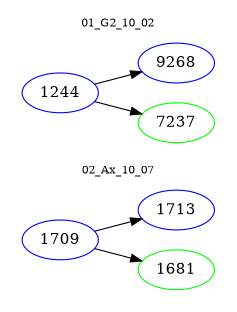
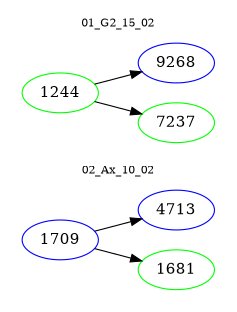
cluster "01_G2_10_02": label "01_G2_10_02" -> "01_G2_15_02"
node "1244": color blue -> green
cluster "02_Ax_10_07": label "02_Ax_10_07" -> "02_Ax_10_02"
node "1713": label "1713" -> "4713"
